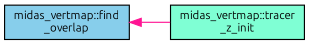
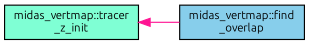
edge "midas_vertmap::tracer _z_init" -> "midas_vertmap::find _overlap": reversed
